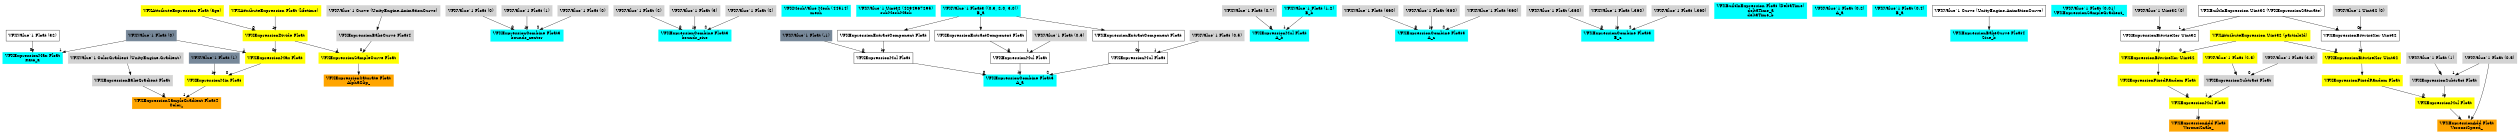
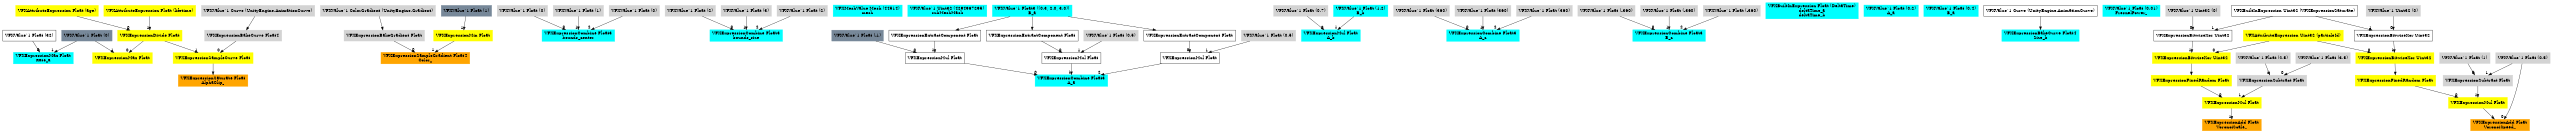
node "VFXValue`1 Float (0.01) VFXExpressionSampleGradient_": label "VFXValue`1 Float (0.01) VFXExpressionSampleGradient_" -> "VFXValue`1 Float (0.01) FresnelPower_"
node "VFXValue`1 Float (2.5)": fillcolor yellow -> lightgray
edge "VFXExpressionMax Float" -> "VFXExpressionMin Float": removed
